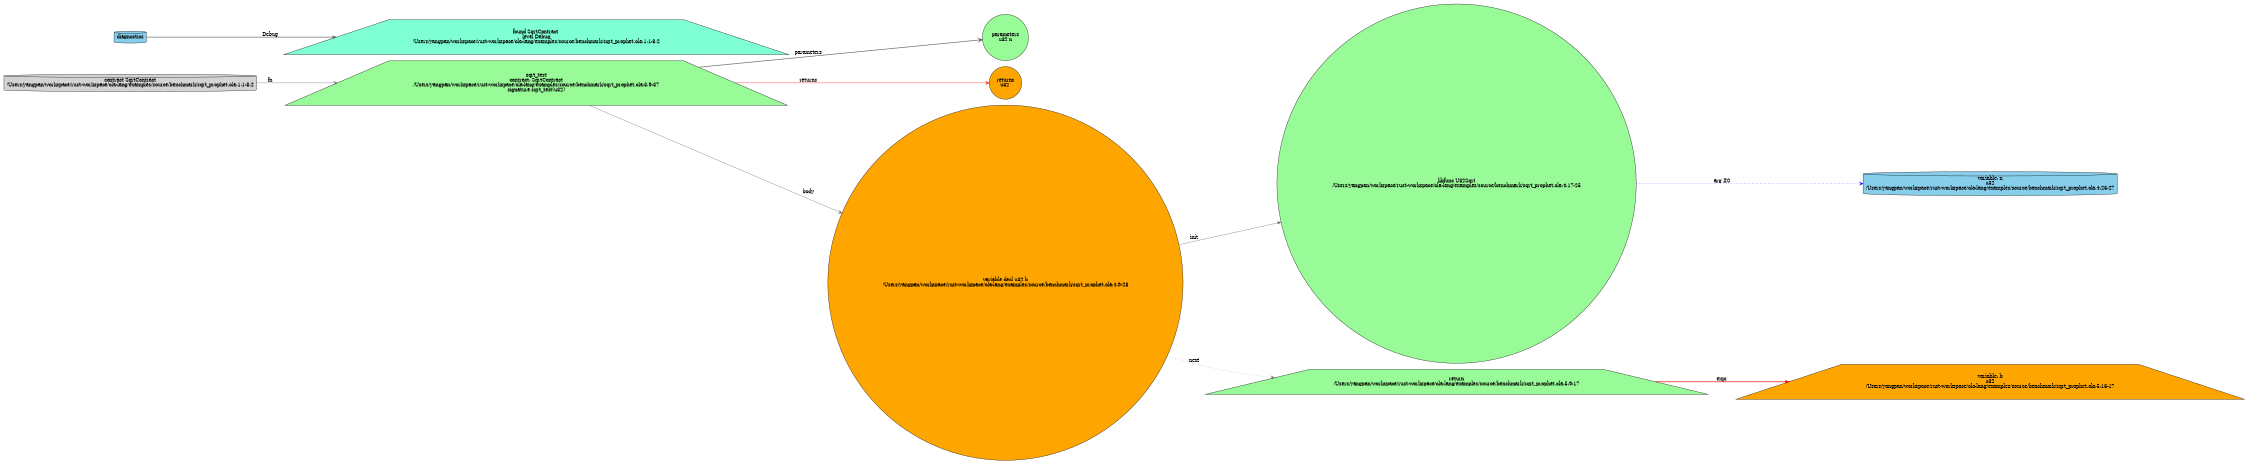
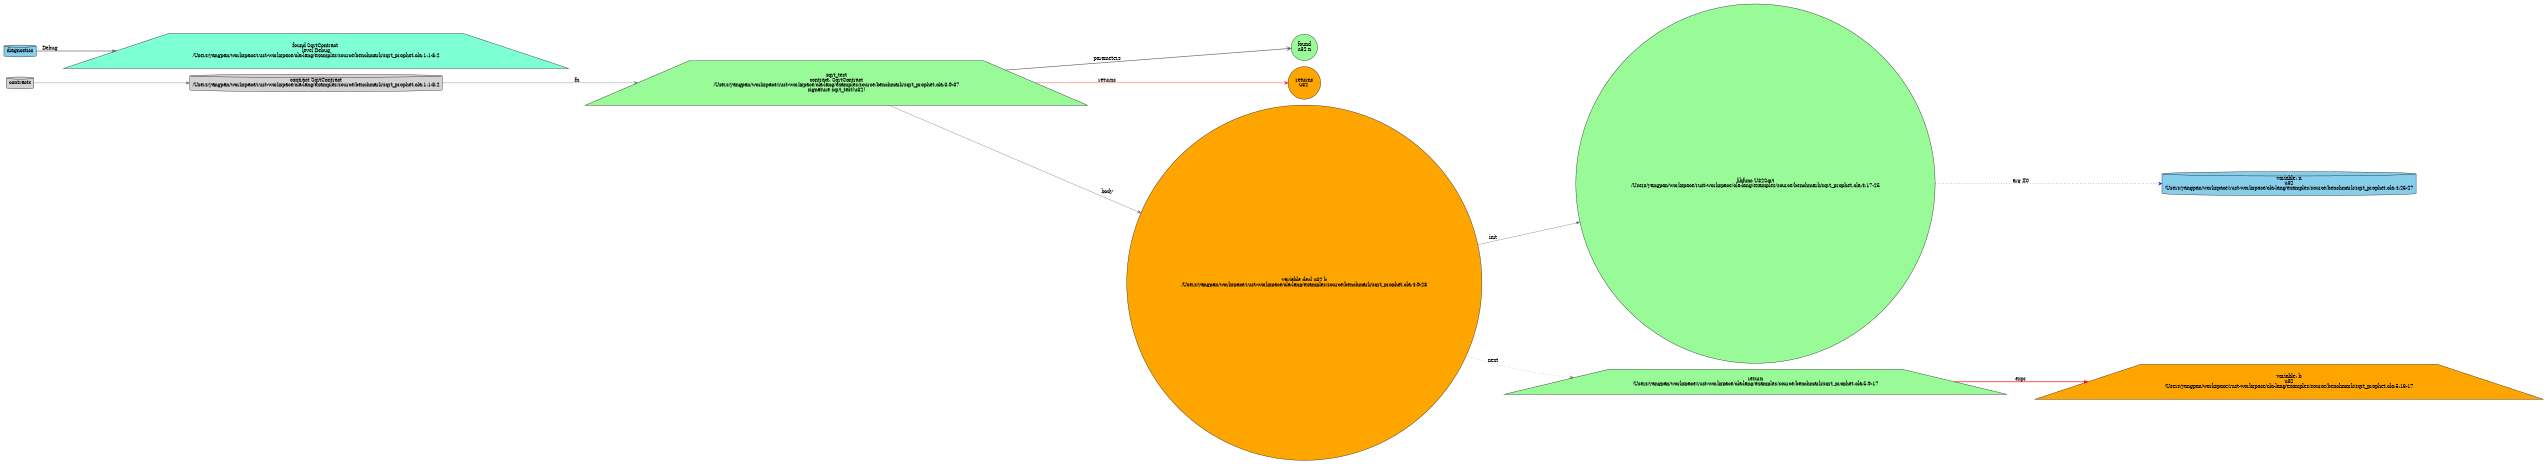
node "parameters u32 n": label "parameters u32 n" -> "found u32 n"
node "contracts": added
